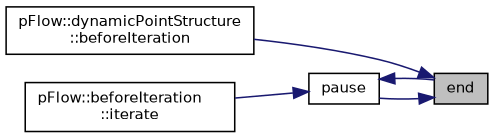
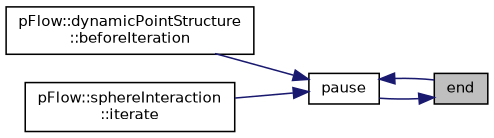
edge "pFlow::dynamicPointStructure ::beforeIteration" -> "end": now "pFlow::dynamicPointStructure ::beforeIteration" -> "pause"
node "pFlow::beforeIteration ::iterate": label "pFlow::beforeIteration ::iterate" -> "pFlow::sphereInteraction ::iterate"
